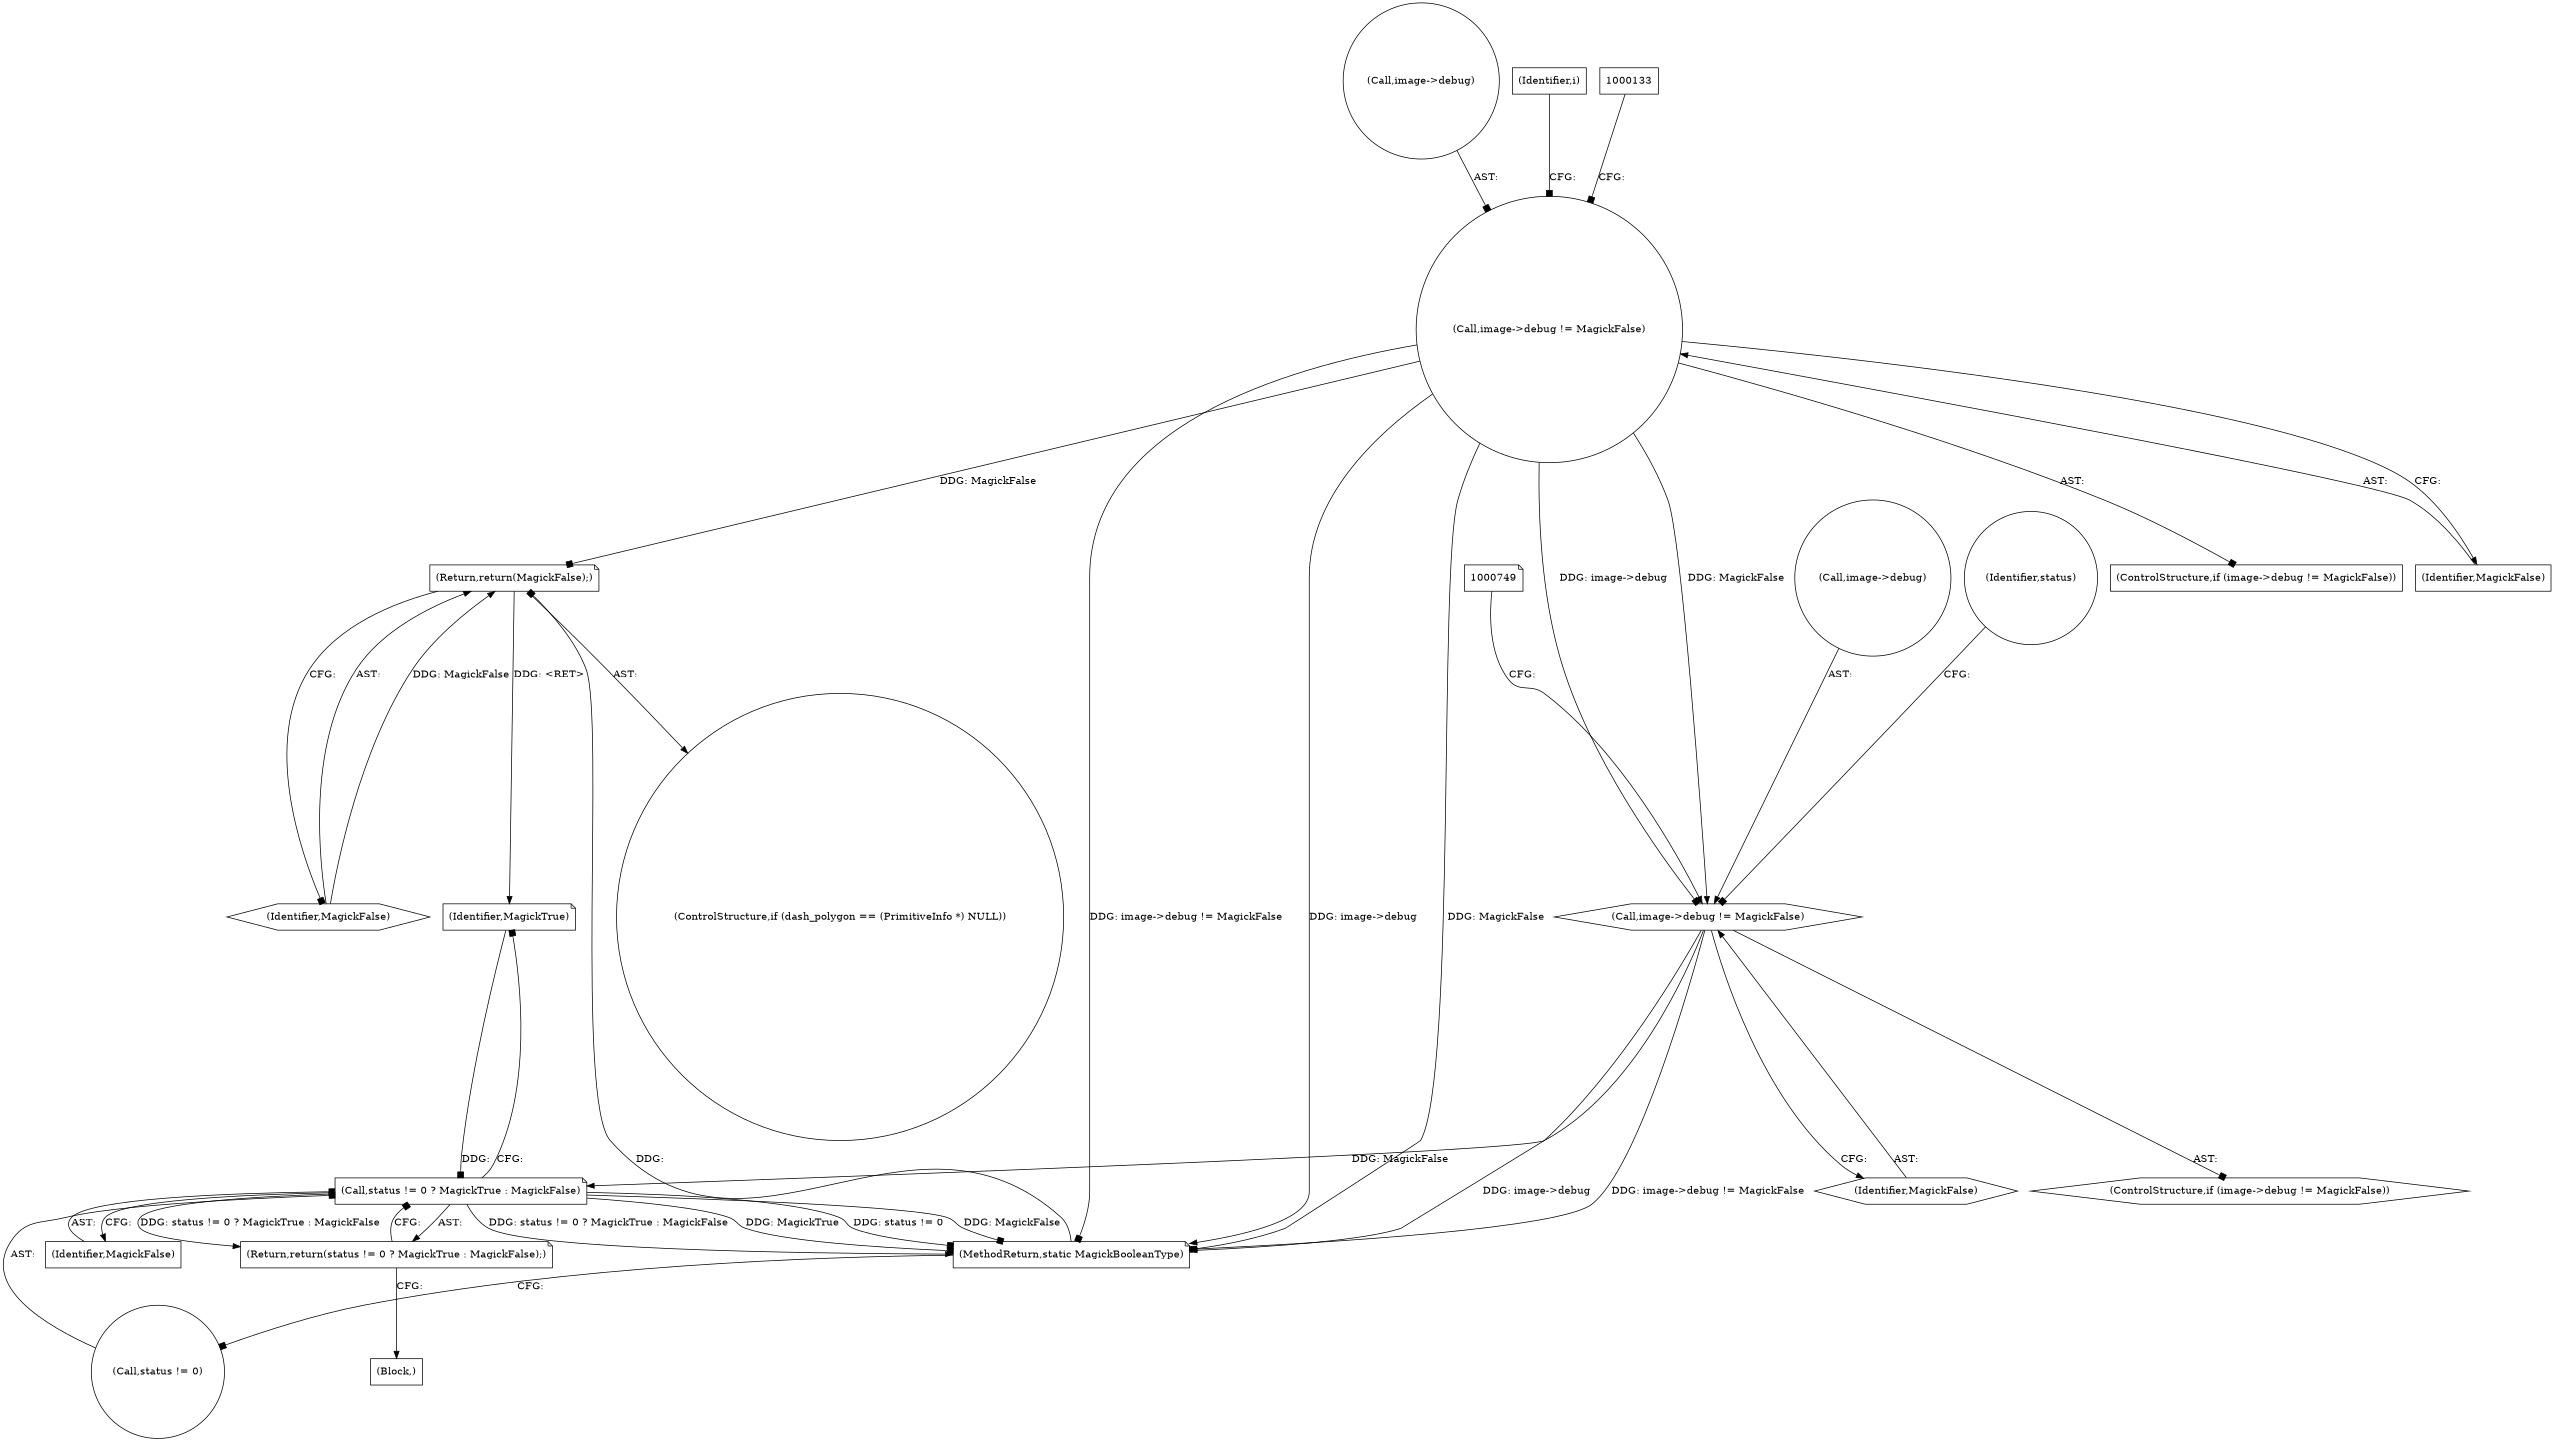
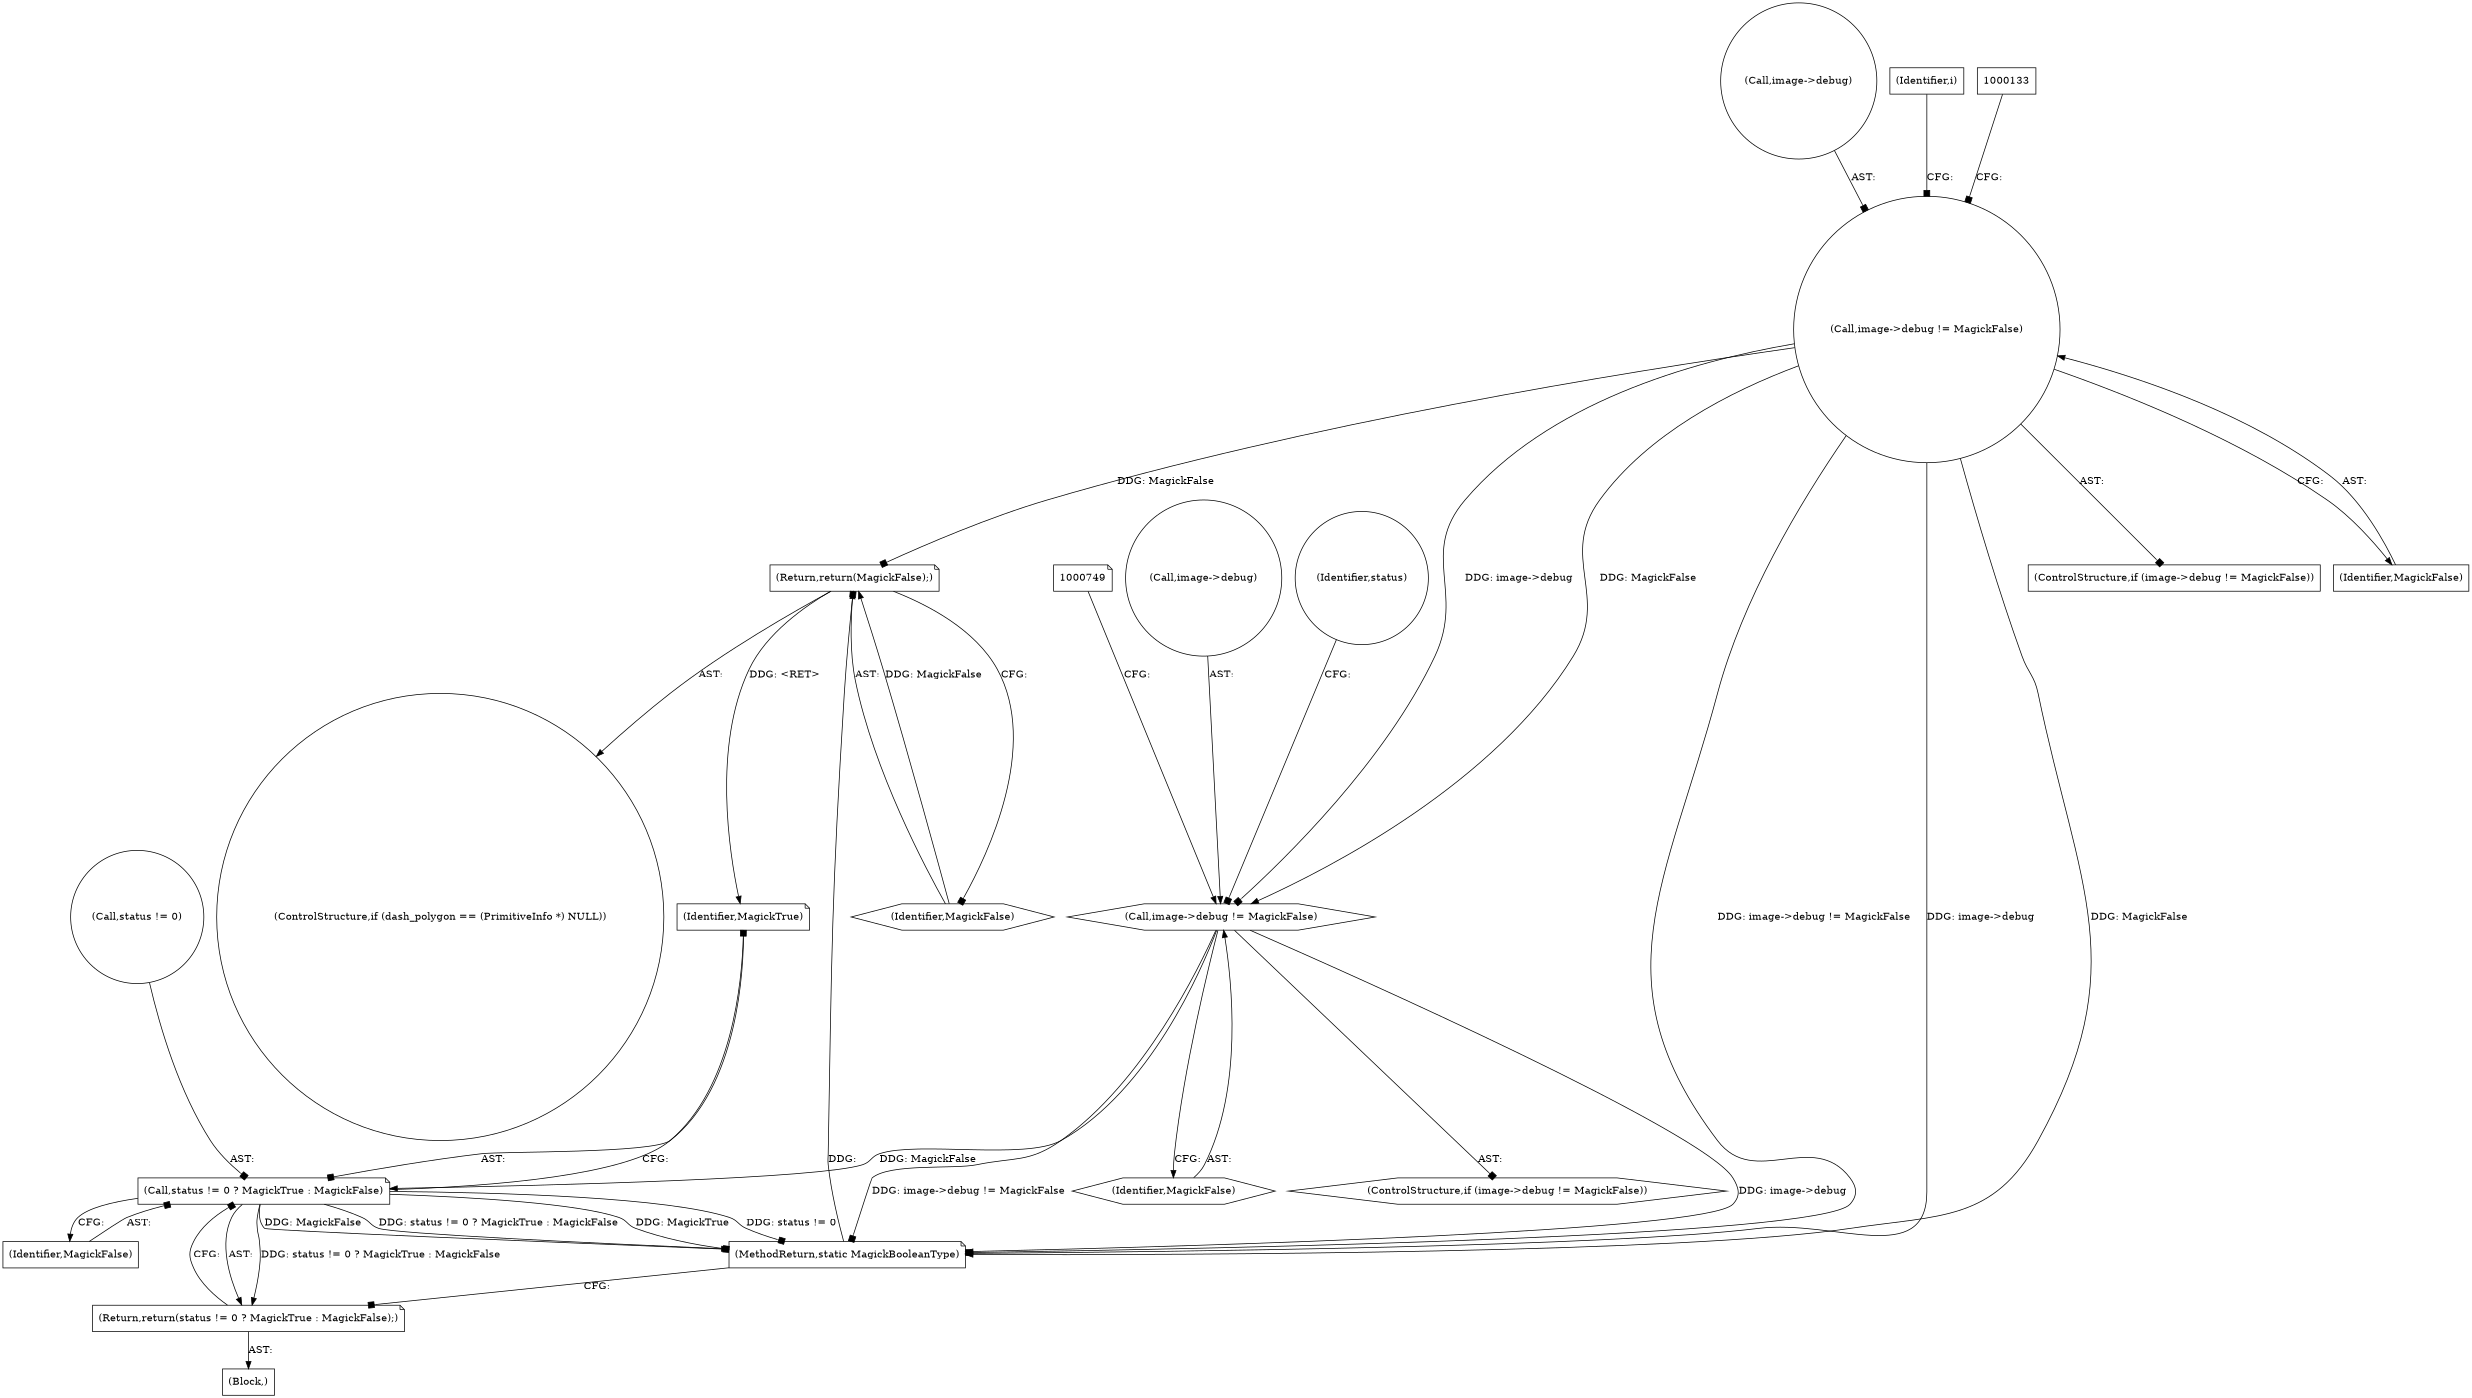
edge "(Identifier,MagickTrue)" -> "(Call,status != 0 ? MagickTrue : MagickFalse)": label "DDG: " -> "AST: "
edge "(MethodReturn,static MagickBooleanType)" -> "(Call,status != 0)": now "(MethodReturn,static MagickBooleanType)" -> "(Return,return(status != 0 ? MagickTrue : MagickFalse);)"
edge "(Return,return(status != 0 ? MagickTrue : MagickFalse);)" -> "(Block,)": label "CFG: " -> "AST: "
